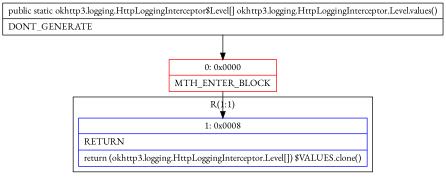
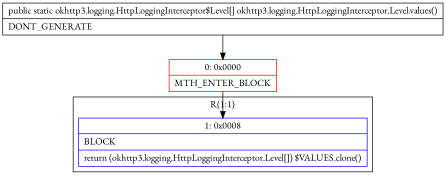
node "1: 0x0008": text "RETURN" -> "BLOCK"
